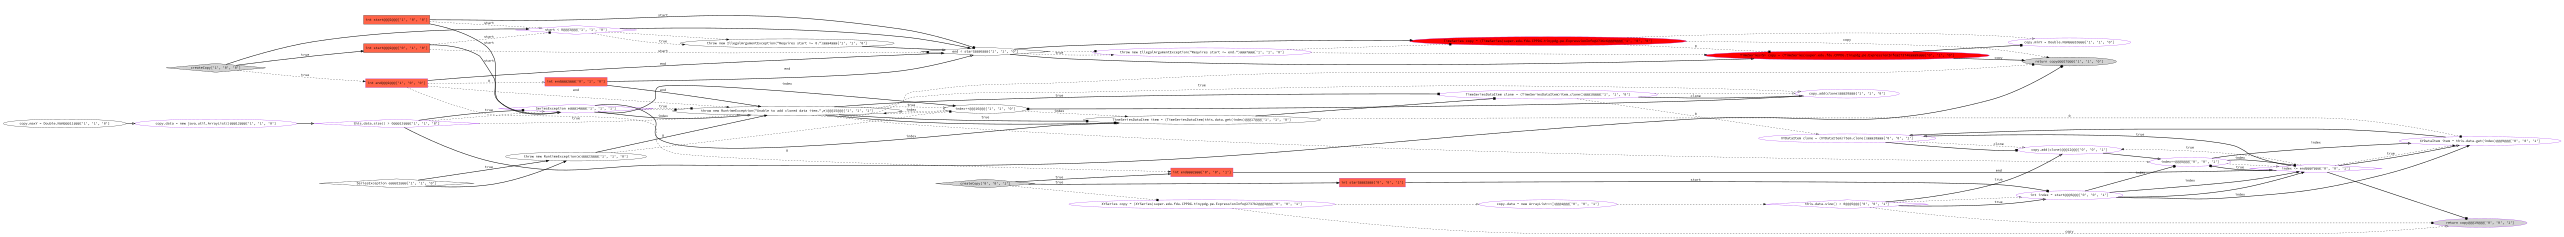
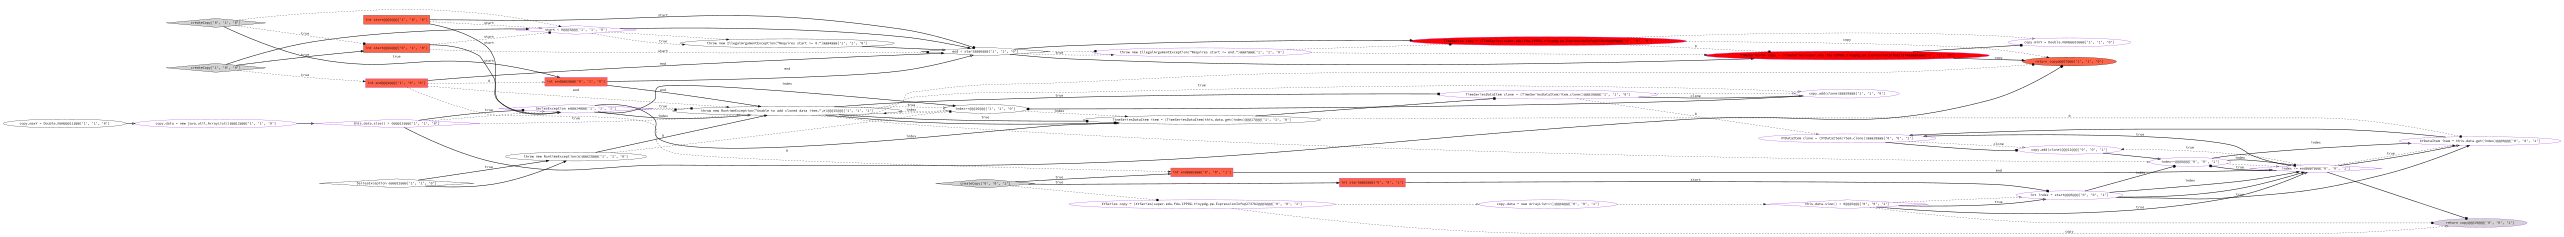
node "createCopy['0', '1', '0']": added
node "return copy@@@27@@@['1', '1', '0']": fillcolor lightgray -> tomato
edge "this.data.size() > 0@@@5@@@['0', '0', '1']" -> "copy.add(clone)@@@12@@@['0', '0', '1']": now "this.data.size() > 0@@@5@@@['0', '0', '1']" -> "index <= end@@@7@@@['0', '0', '1']"
edge "int index = start@@@6@@@['0', '0', '1']" -> "XYDataItem item = this.data.get(index)@@@9@@@['0', '0', '1']": label "index" -> "true"
